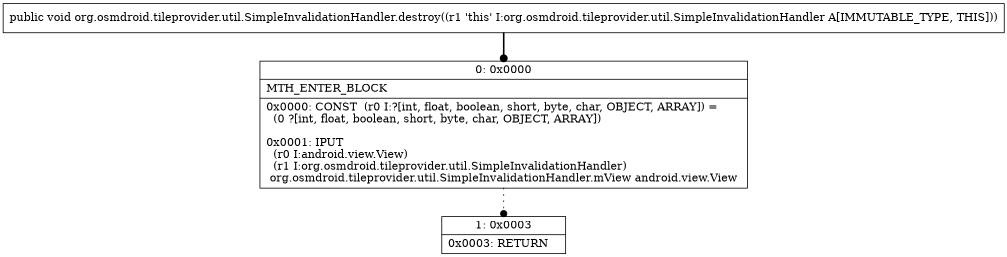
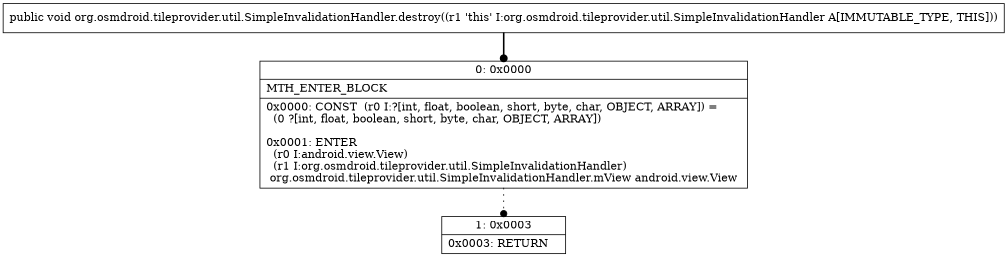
node "0: 0x0000": text "0x0001: IPUT" -> "0x0001: ENTER"
